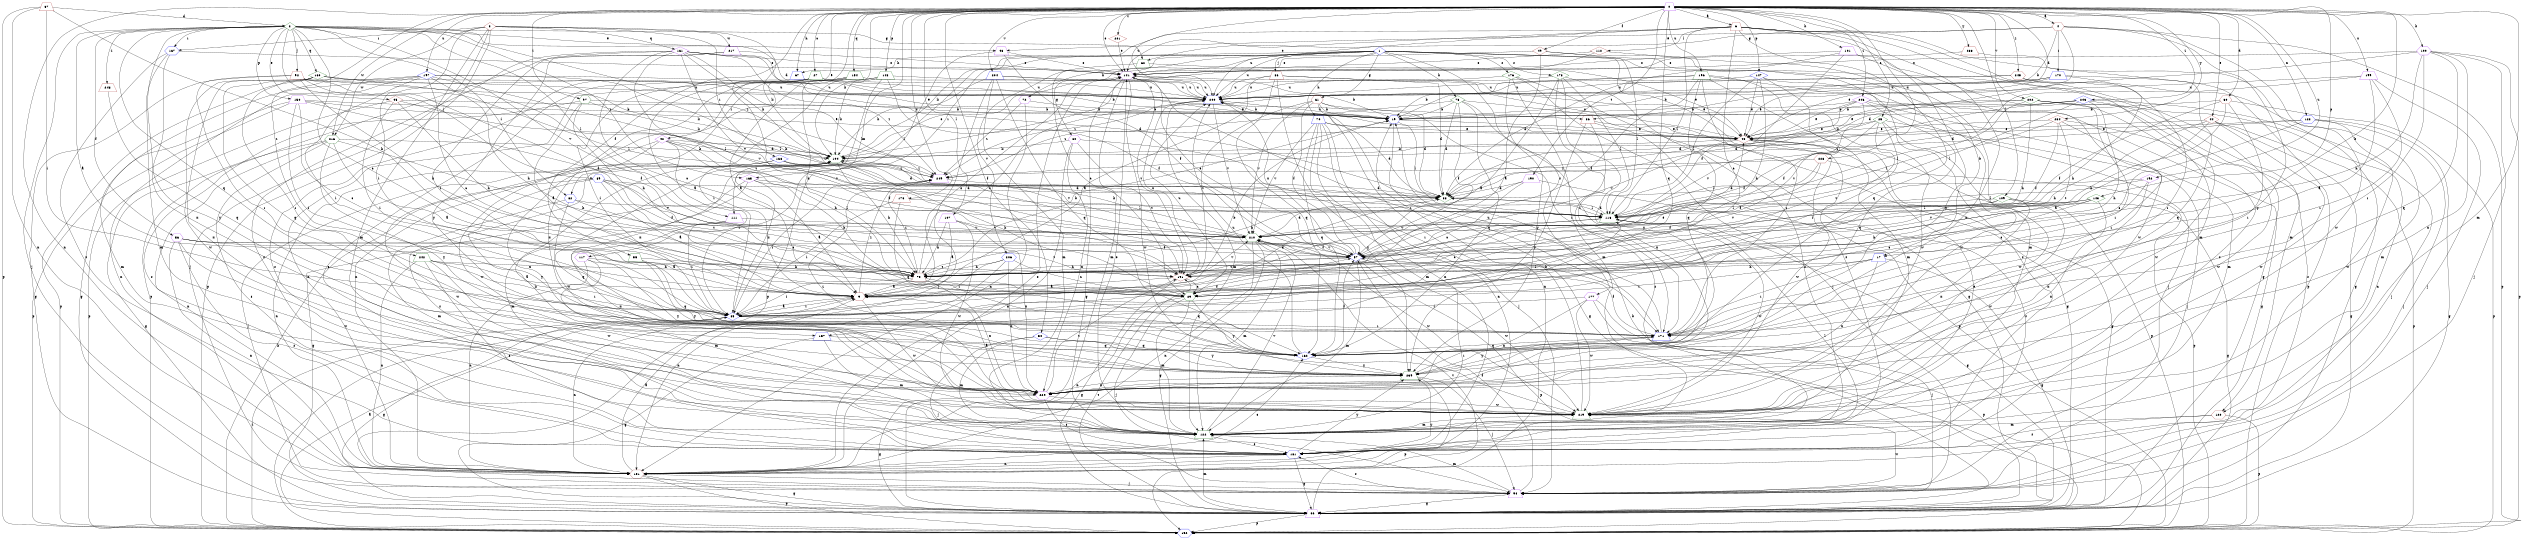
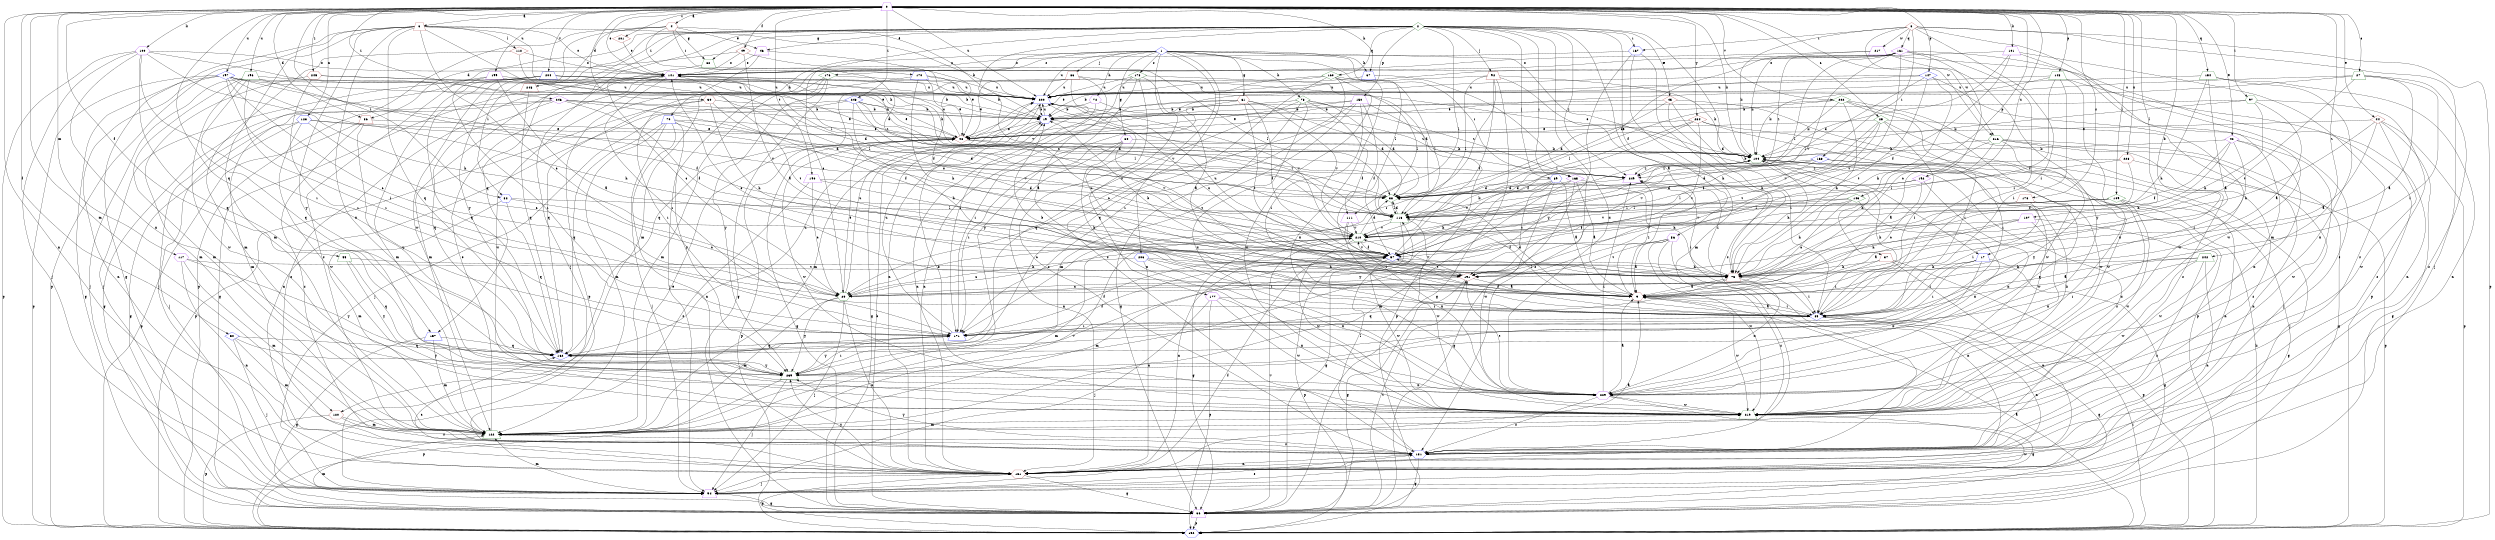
edge "37" -> "2": reversed
node "238": removed
edge "42" -> "249": removed, label "z"
edge "89" -> "57": removed, label "f"
